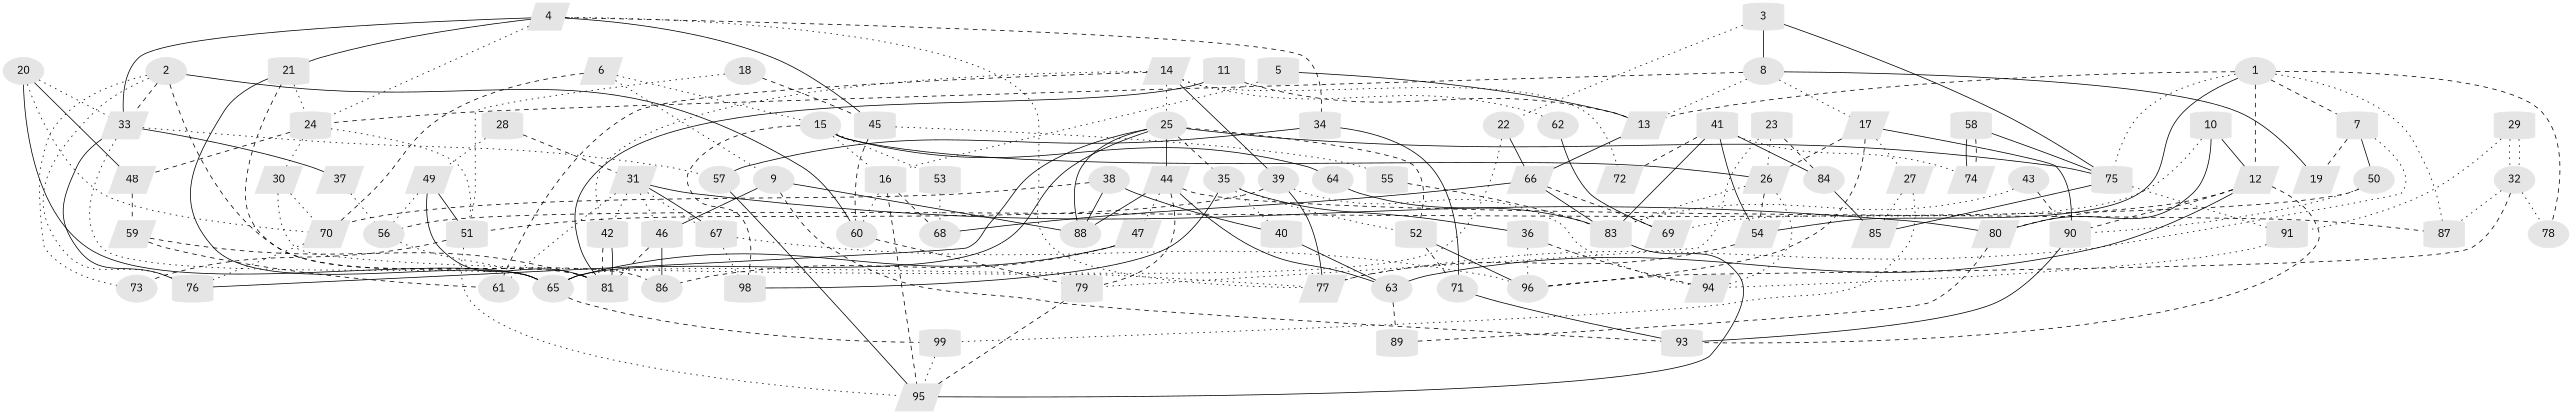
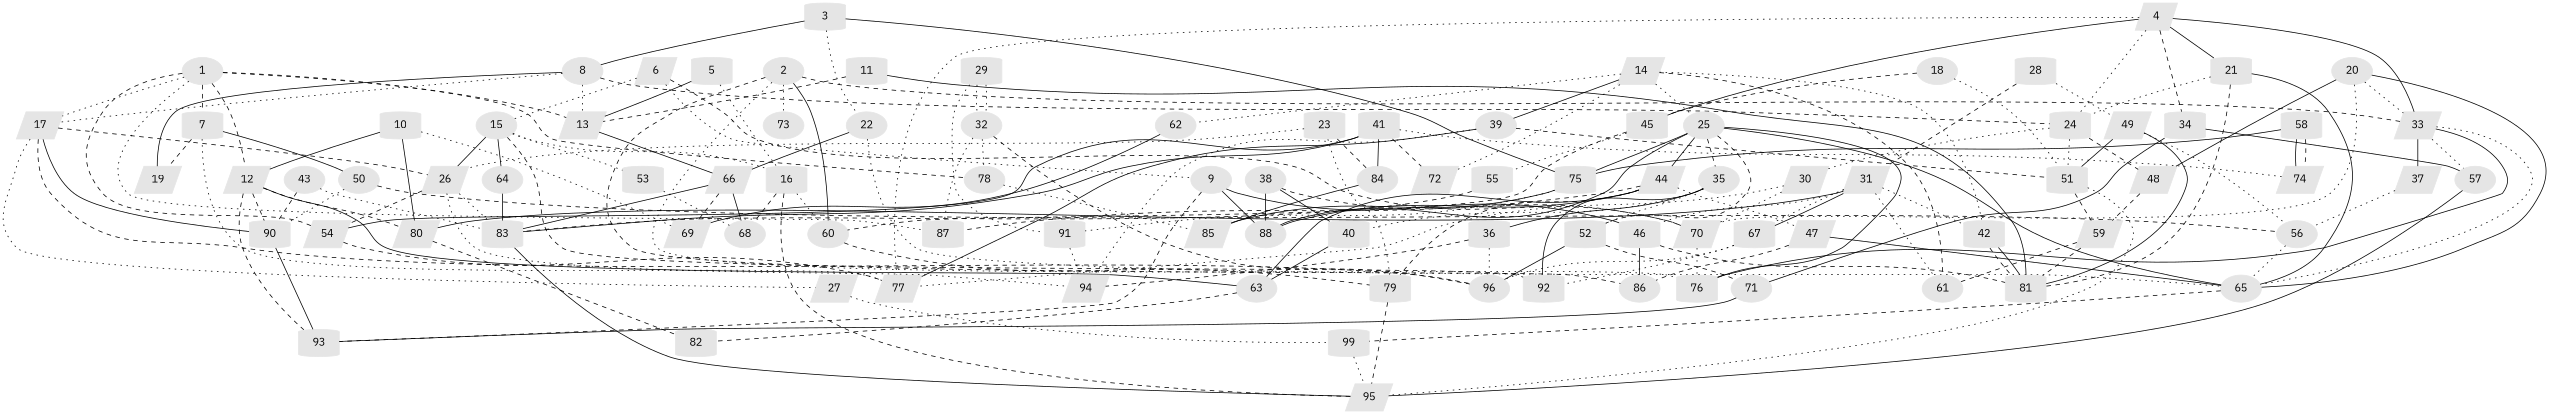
edge "1" -- "75": now "1" -- "17"
edge "1" -- "54": style solid -> dashed
edge "27" -- "85": now "78" -- "85"
edge "51" -- "73": now "51" -- "59"
node "98": label "98" -> "92"
node "89": label "89" -> "82"
